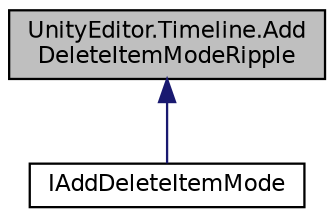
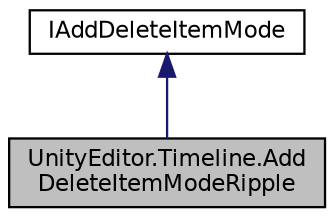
edge "IAddDeleteItemMode" -> "UnityEditor.Timeline.Add DeleteItemModeRipple": reversed
